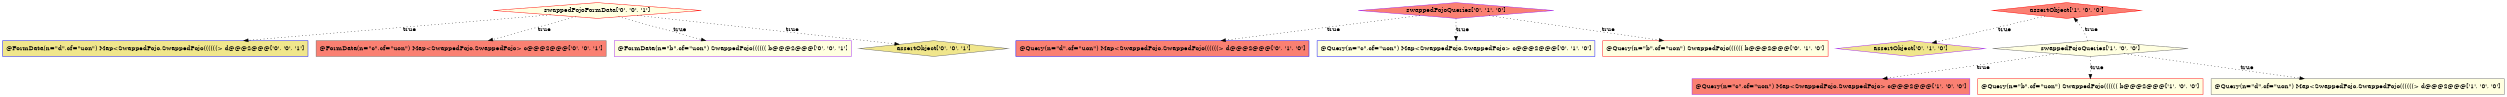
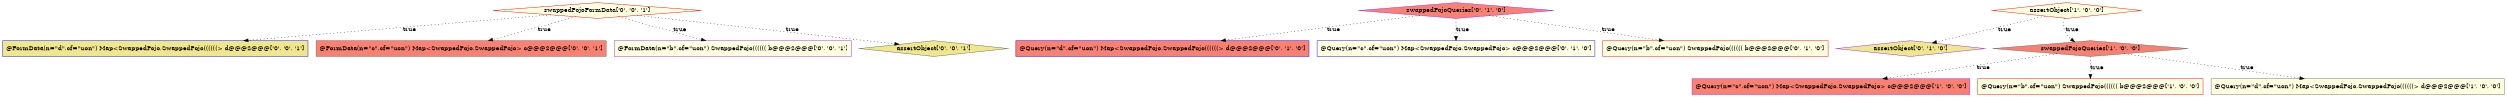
node "assertObject['1', '0', '0']": fillcolor salmon -> lightyellow
edge "swappedPojoQueries['1', '0', '0']" -> "assertObject['1', '0', '0']": reversed
node "swappedPojoQueries['1', '0', '0']": fillcolor lightyellow -> salmon
